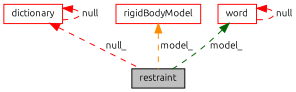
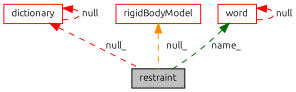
edge "restraint" -> "rigidBodyModel": label " model_" -> " null_"
edge "restraint" -> "word": label " model_" -> " name_"
